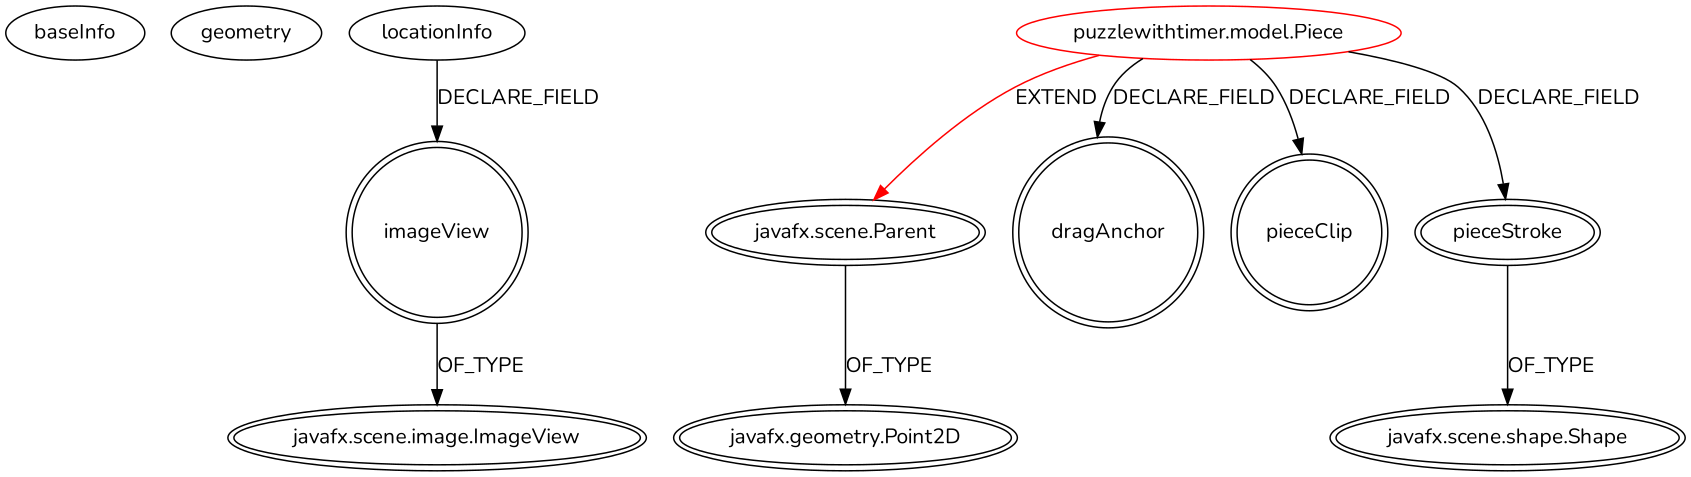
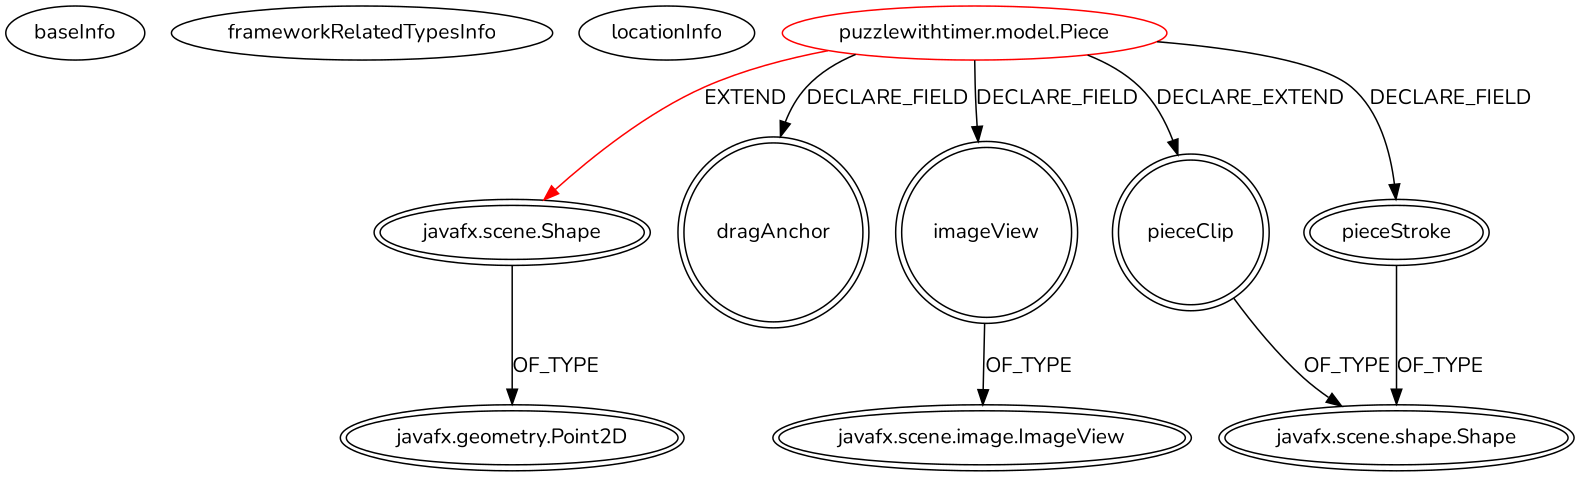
node "geometry": label "geometry" -> "frameworkRelatedTypesInfo"
edge "locationInfo" -> "imageView": now "puzzlewithtimer.model.Piece" -> "imageView"
edge "puzzlewithtimer.model.Piece" -> "pieceClip": label "DECLARE_FIELD" -> "DECLARE_EXTEND"
node "javafx.scene.Parent": label "javafx.scene.Parent" -> "javafx.scene.Shape"
edge "pieceClip" -> "javafx.scene.shape.Shape": added, label "OF_TYPE"
